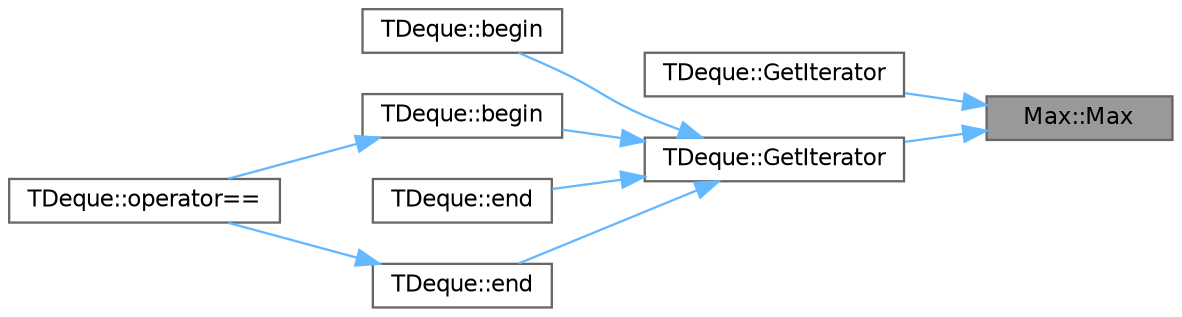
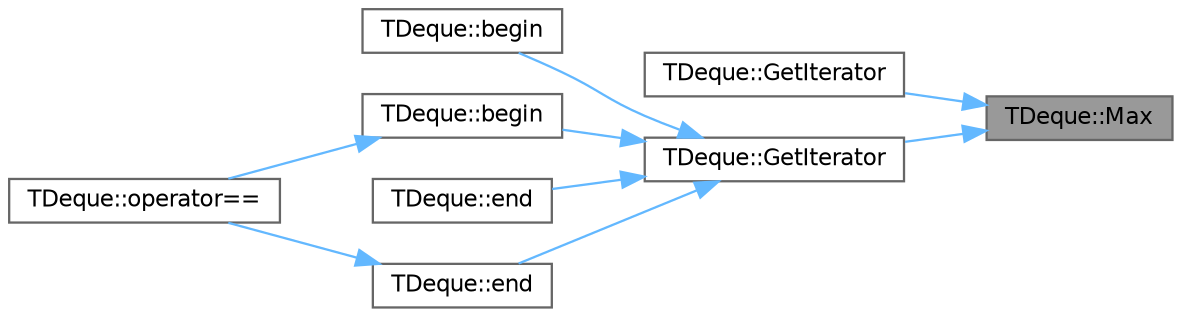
node "Max::Max": label "Max::Max" -> "TDeque::Max"
